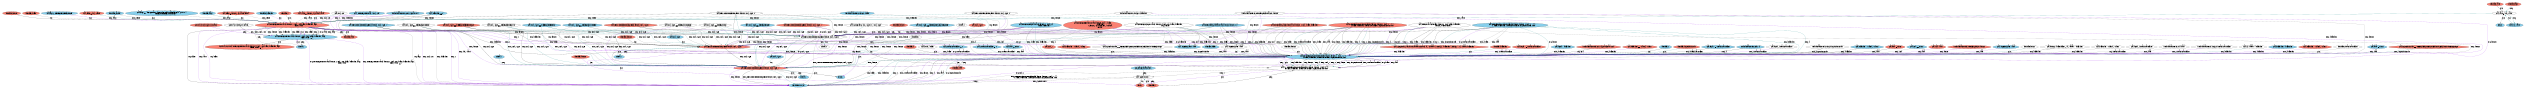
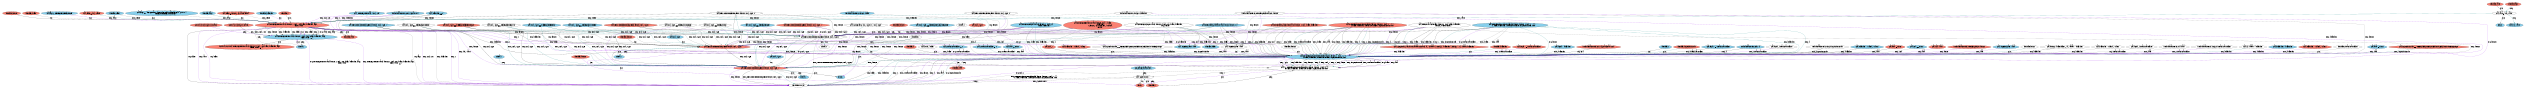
node "(Identifier,packed)": label "(Identifier,packed)" -> "(Identifier,offset)"
node "(Call,value = det_ctx->bj_values[value])": removed
node "(Call,smd->ctx)": removed
edge "(Call,btd->value)" -> "(Call,value = btd->value)": removed, label "AST:"
node "(ControlStructure,goto match;)": fillcolor white -> salmon
node "(Call,buffer_len == urilend->urilen1)": removed
node "(MethodReturn,int)": fillcolor skyblue -> white
